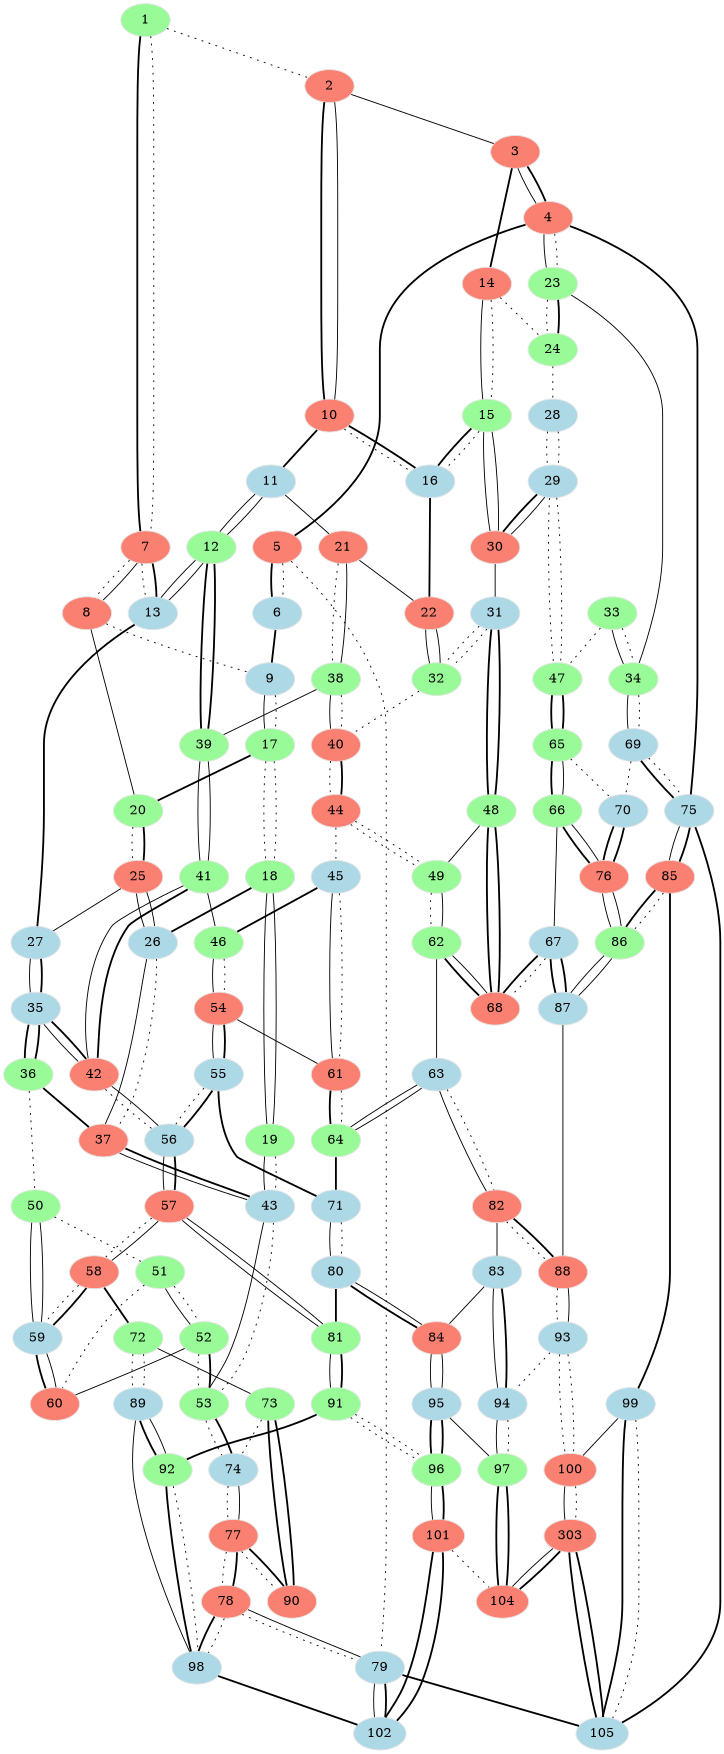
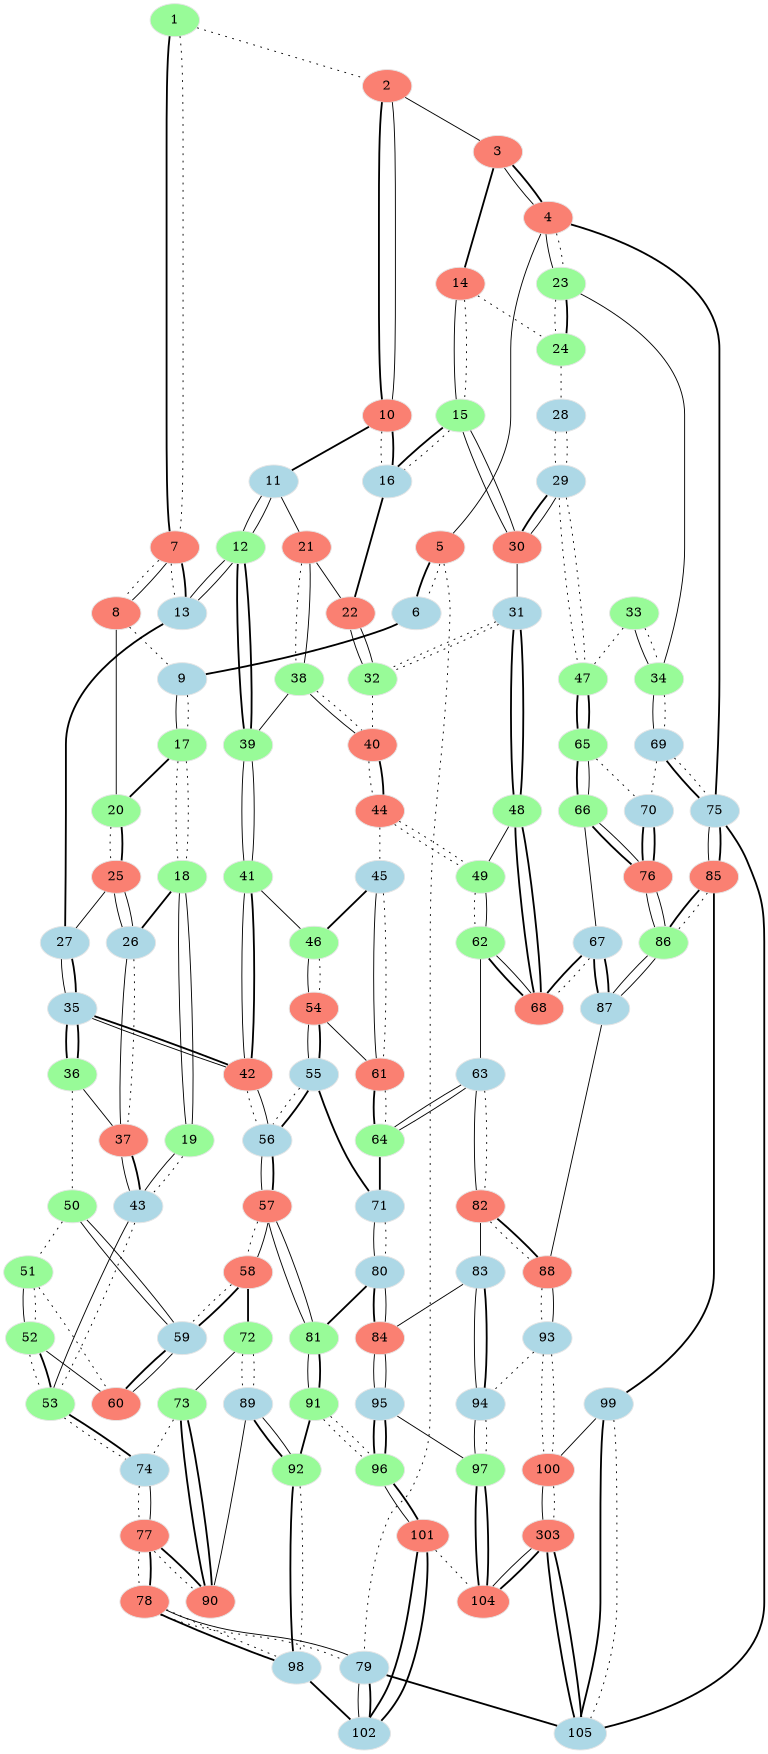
edge "4" -- "5": style bold -> solid
edge "36" -- "37": style bold -> solid
edge "89" -- "98": now "89" -- "90"
